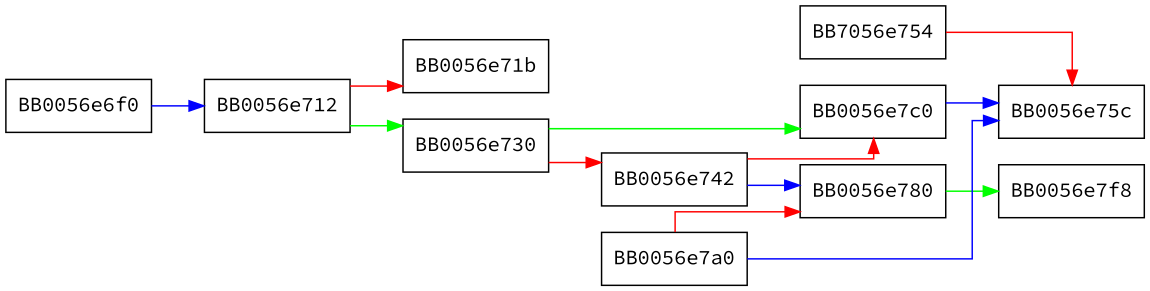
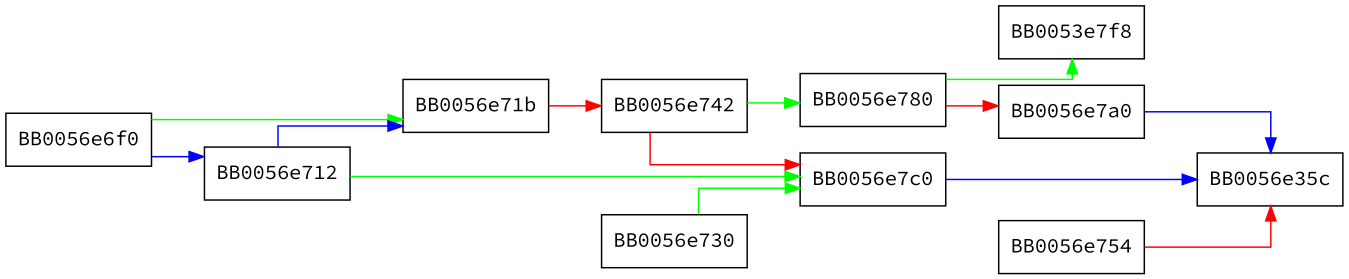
node "BB7056e754": label "BB7056e754" -> "BB0056e754"
edge "BB0056e712" -> "BB0056e71b": color red -> blue
node "BB0056e75c": label "BB0056e75c" -> "BB0056e35c"
edge "BB0056e6f0" -> "BB0056e71b": added
edge "BB0056e712" -> "BB0056e730": now "BB0056e712" -> "BB0056e7c0"
edge "BB0056e730" -> "BB0056e742": now "BB0056e71b" -> "BB0056e742"
edge "BB0056e742" -> "BB0056e780": color blue -> green
node "BB0056e7f8": label "BB0056e7f8" -> "BB0053e7f8"
edge "BB0056e7a0" -> "BB0056e780": reversed
